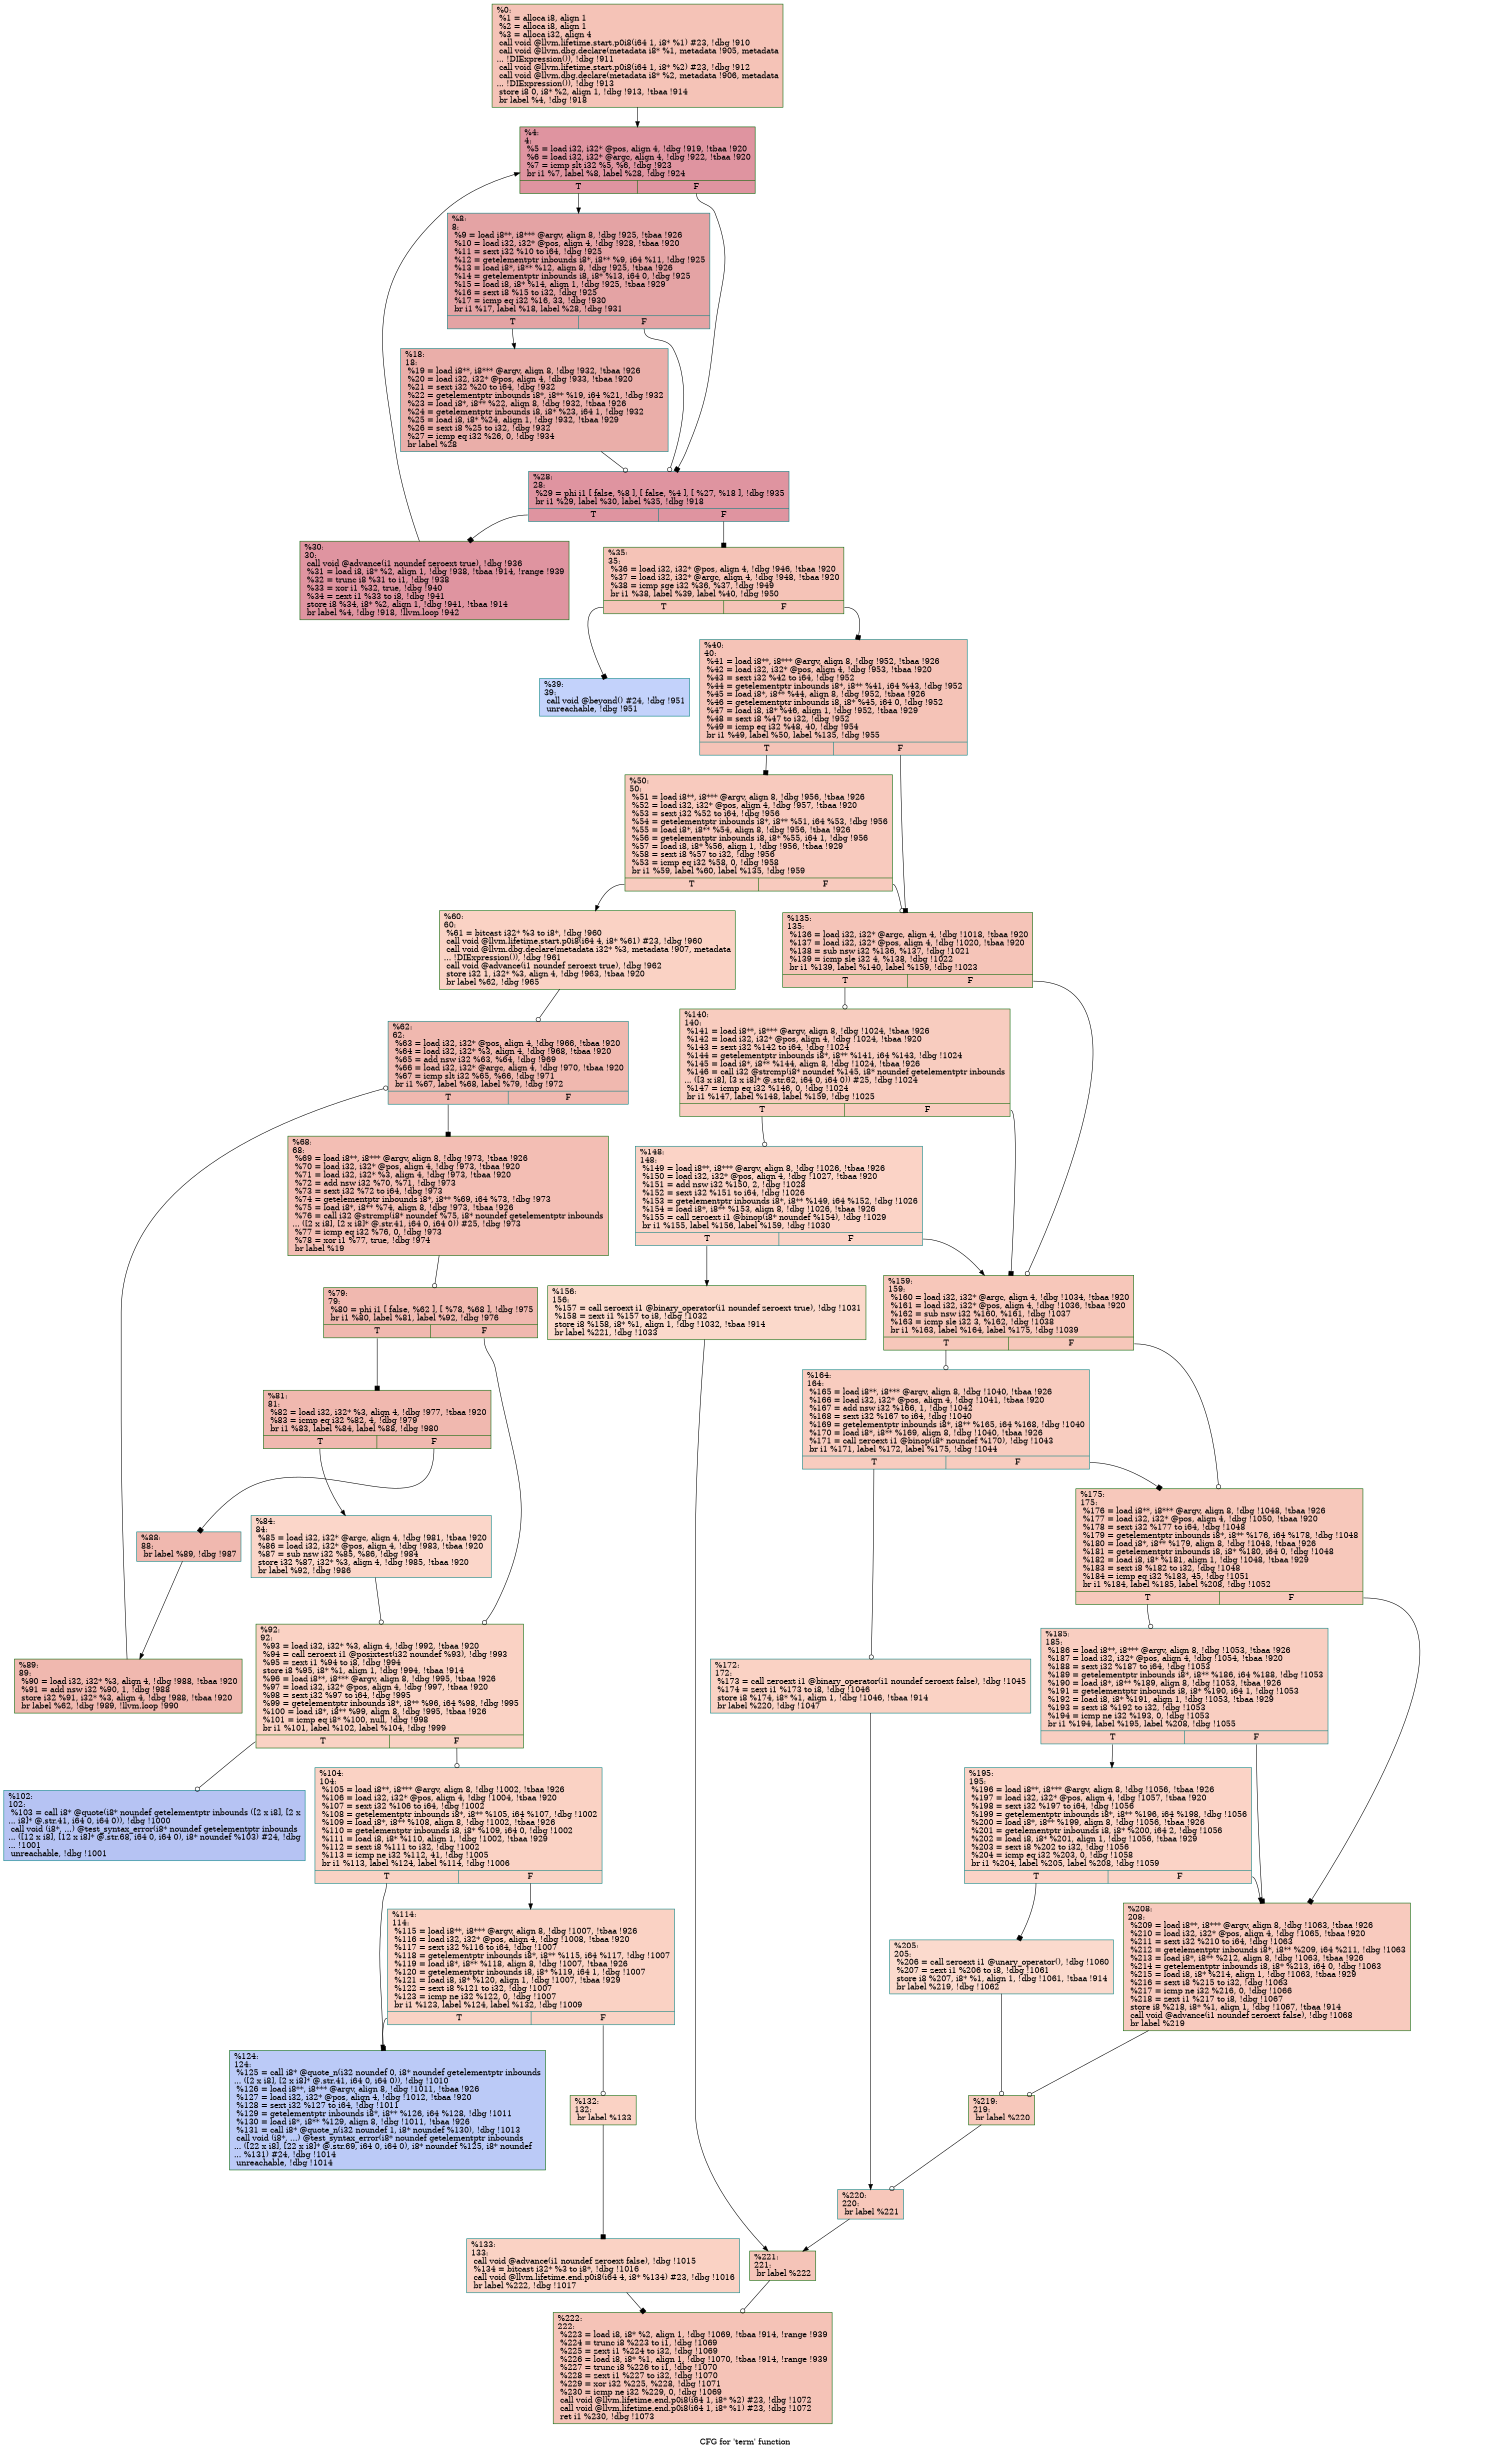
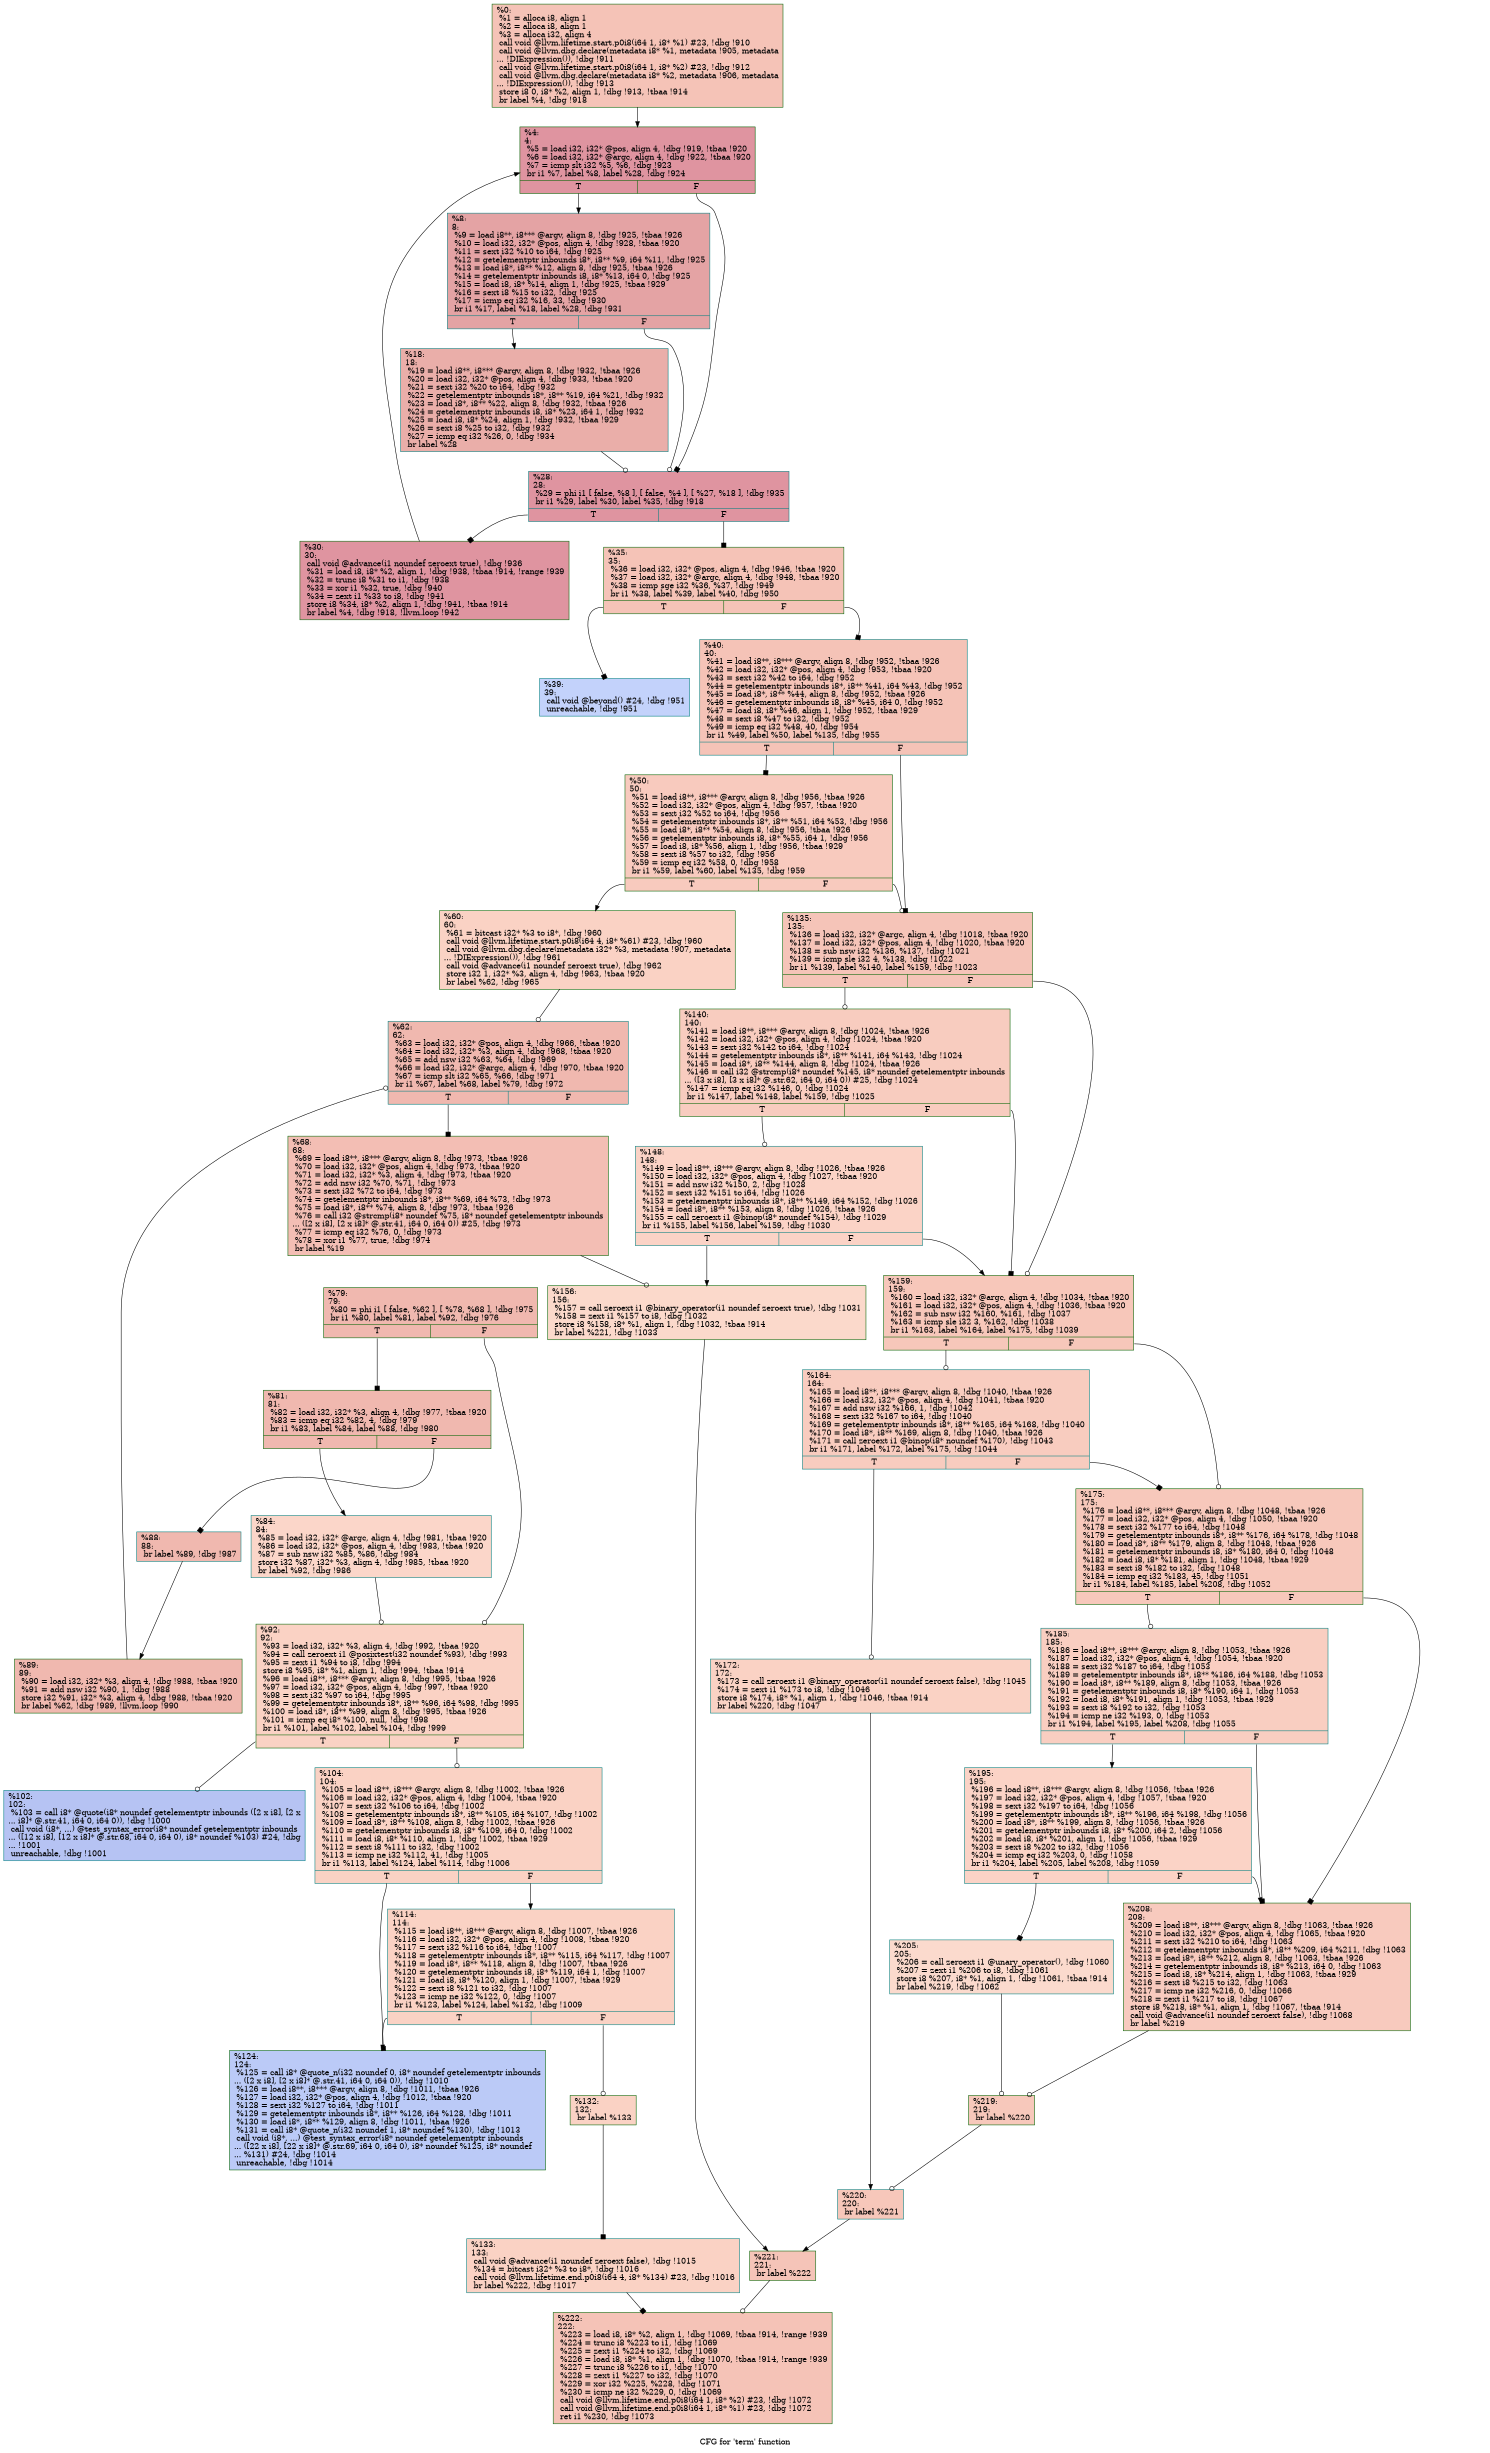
node "%50:": text "%53 = icmp eq i32 %58, 0, !dbg !958" -> "%59 = icmp eq i32 %58, 0, !dbg !958"
edge "%68:" -> "%79:": now "%68:" -> "%156:"
